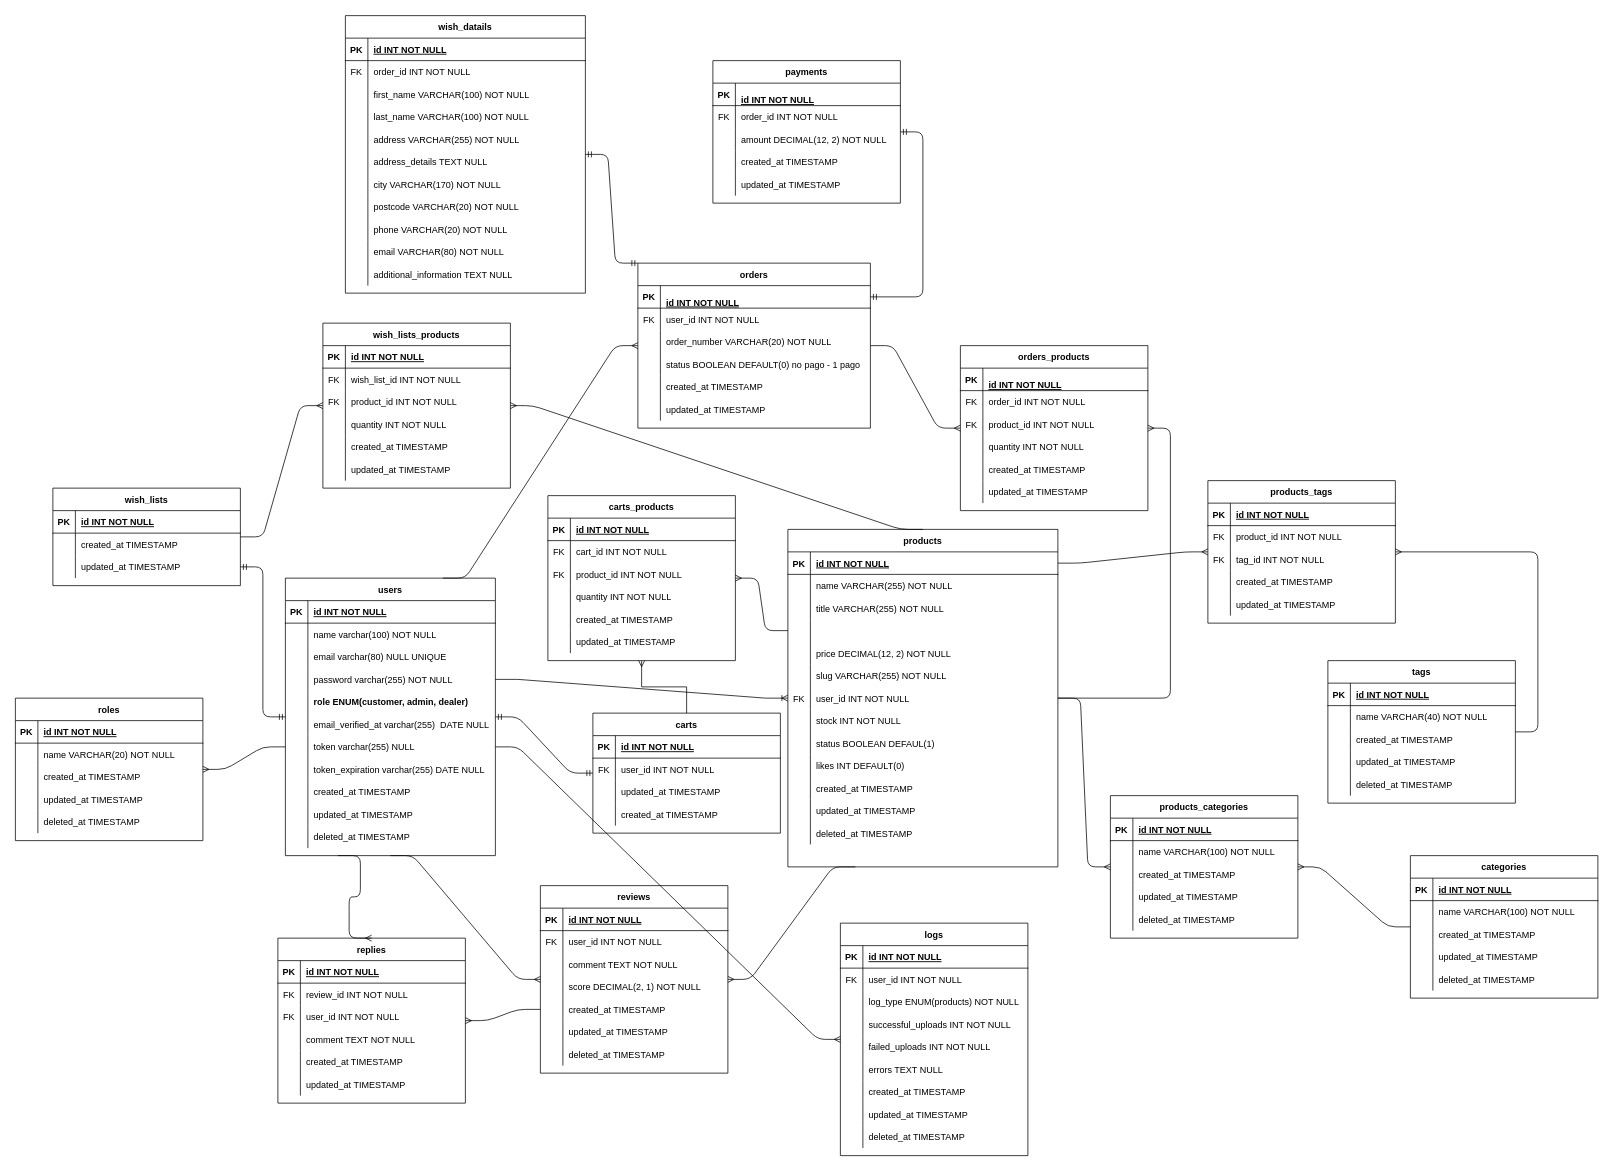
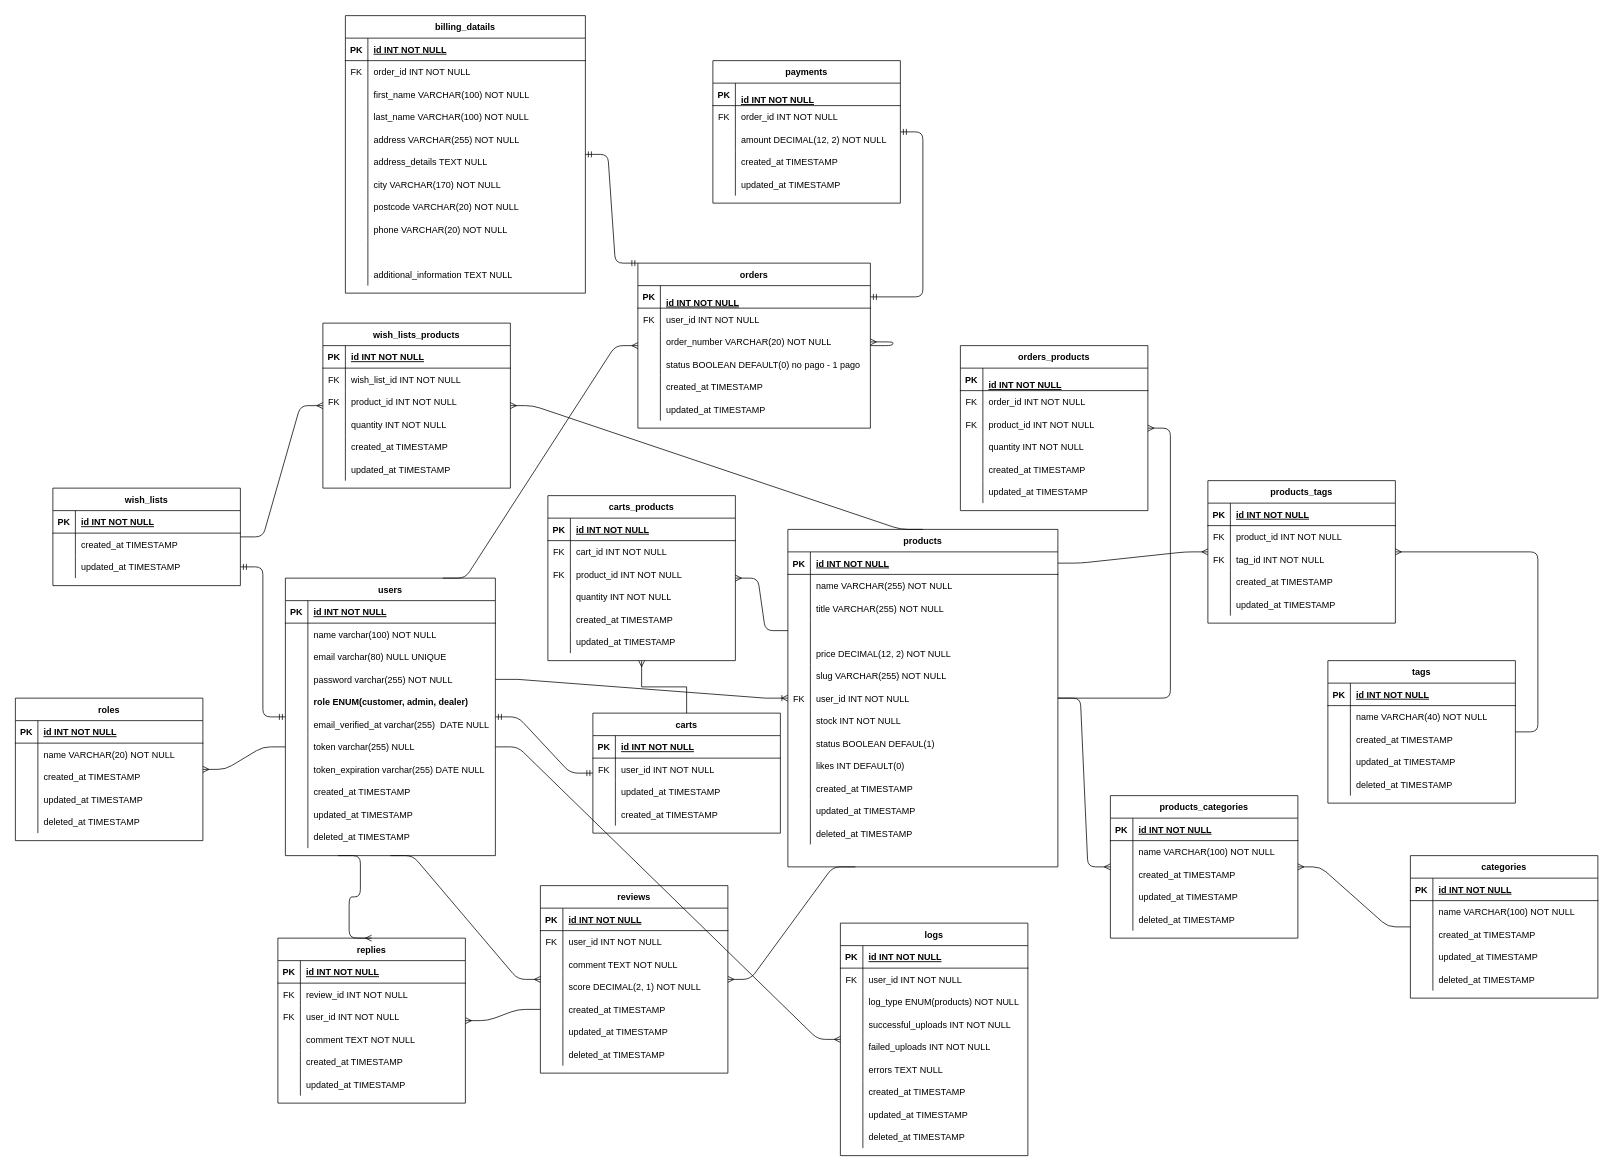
node "wish_datails": label "wish_datails" -> "billing_datails"
node "email VARCHAR(80) NOT NULL": removed
edge "orders" -> "orders_products": now "orders" -> "order_number VARCHAR(20) NOT NULL"
